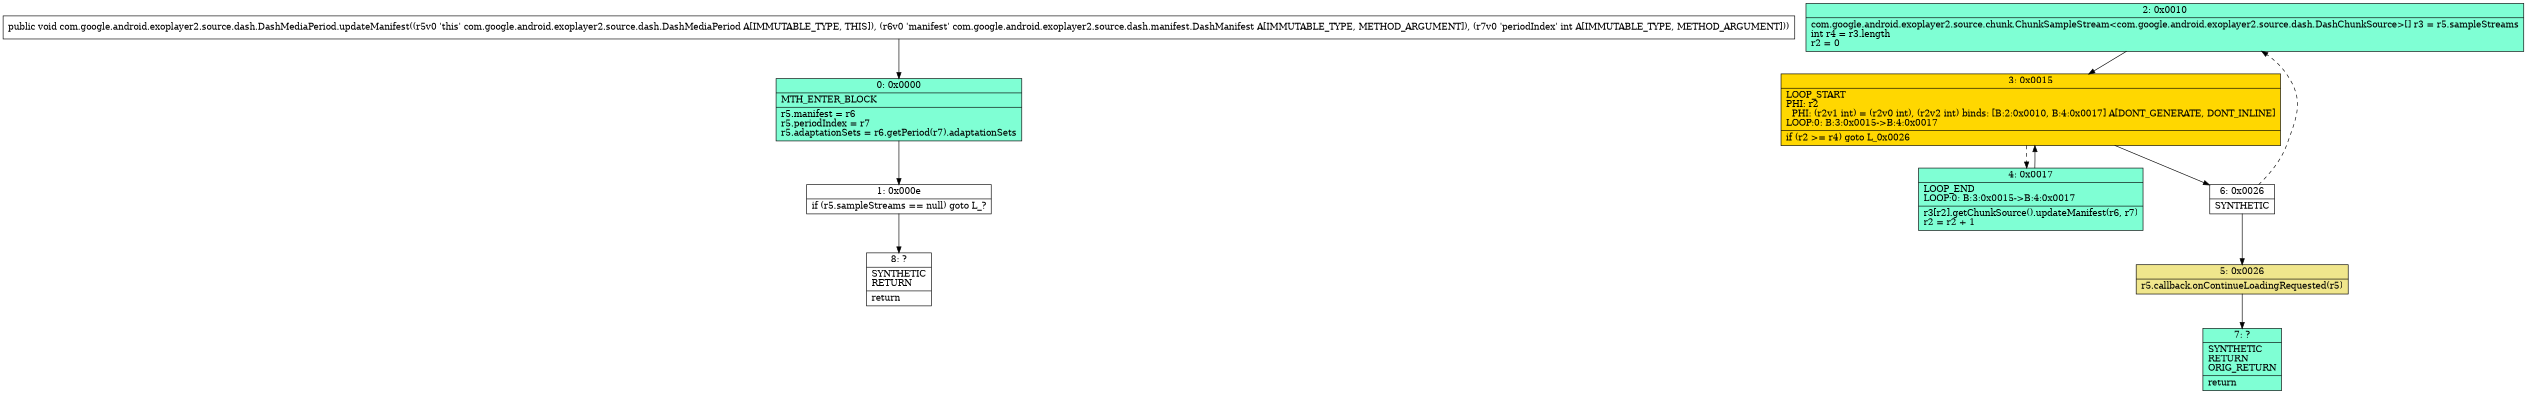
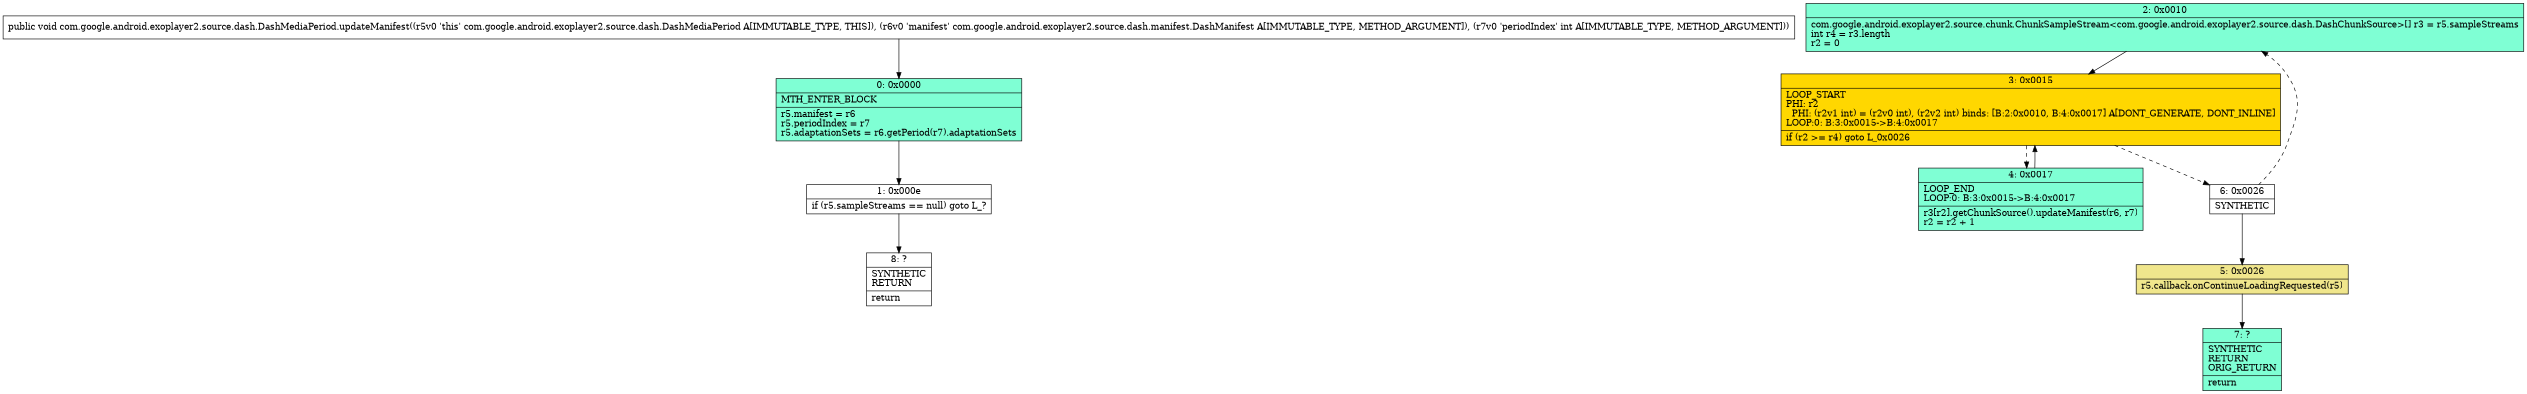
edge "3: 0x0015" -> "6: 0x0026": style solid -> dashed
